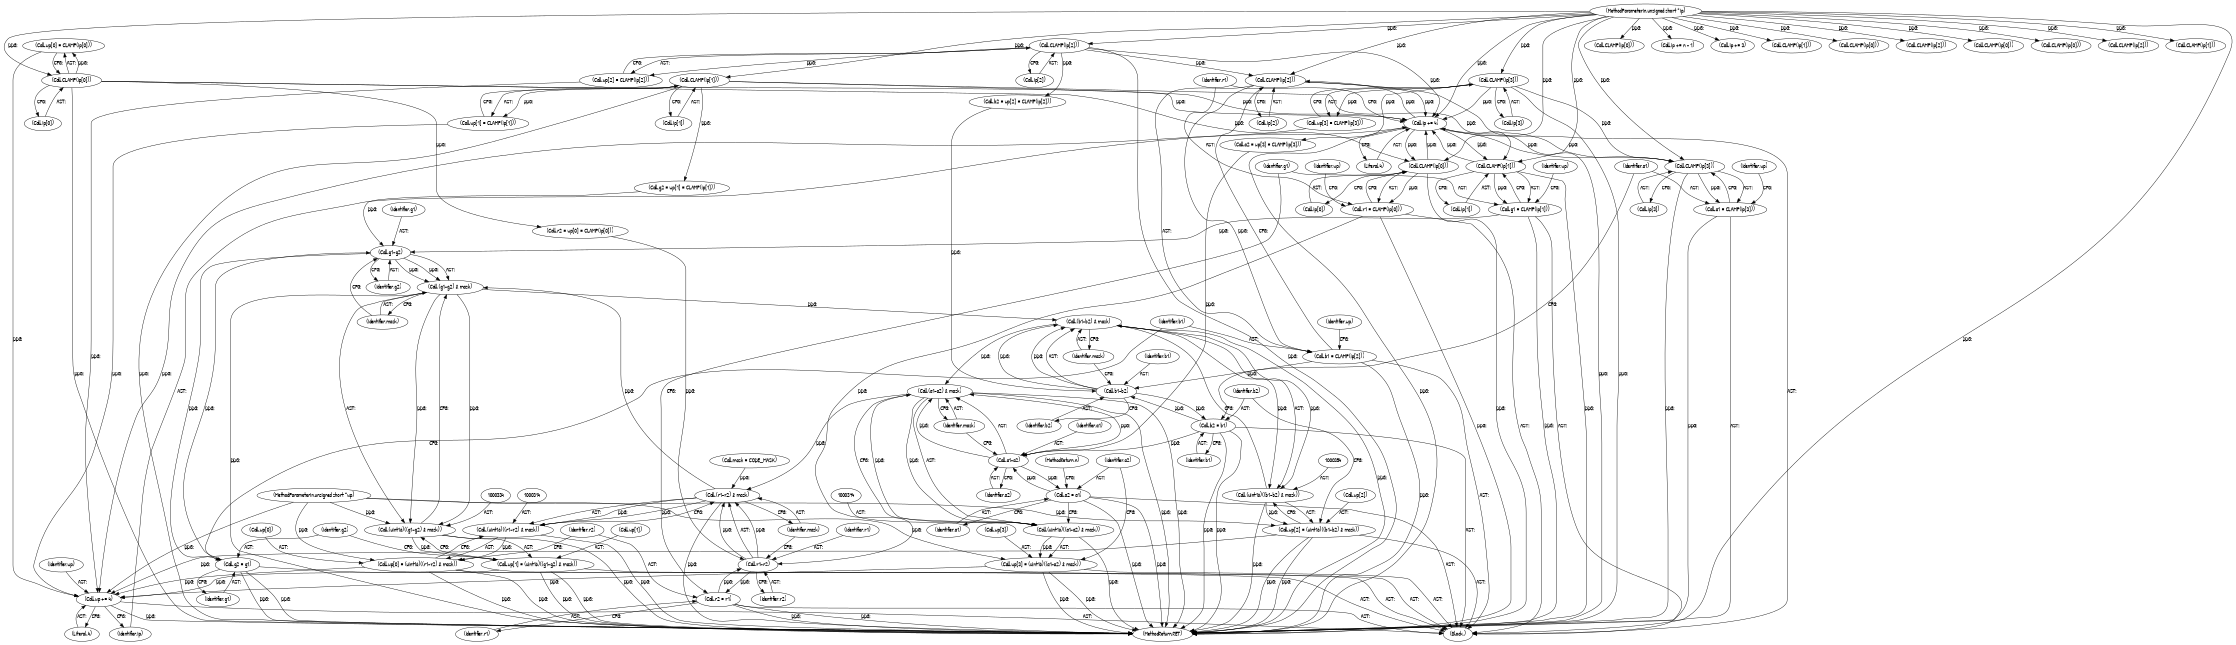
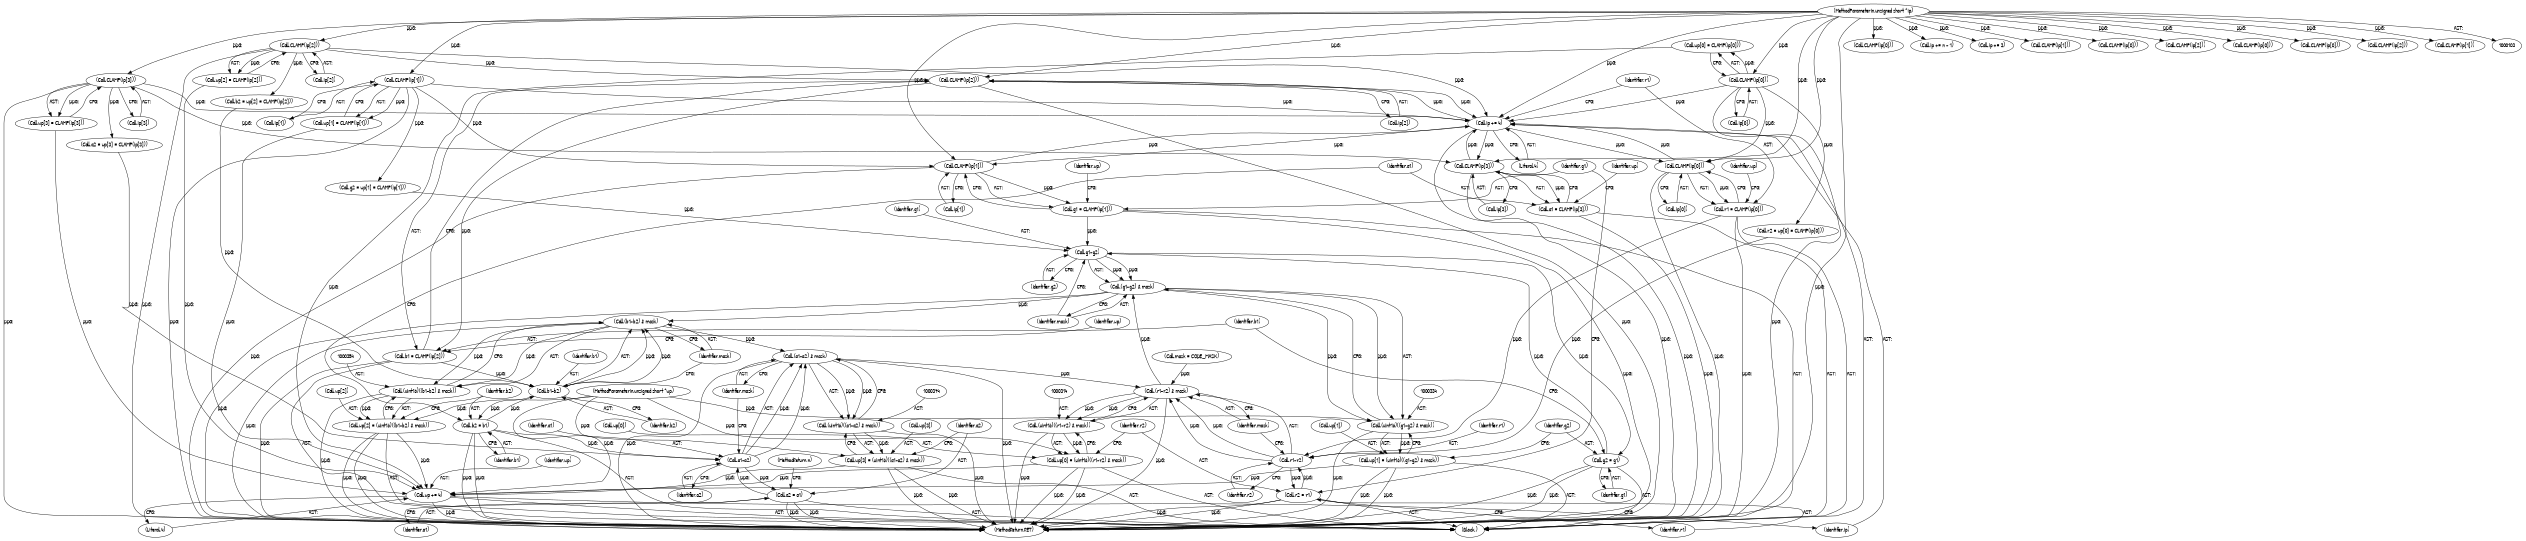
node "1000103": added
edge "(Call,a2 = a1)" -> "(Call,(uint16)((a1-a2) & mask))": now "(Call,wp[3] = (uint16)((a1-a2) & mask))" -> "(Call,(uint16)((a1-a2) & mask))"
